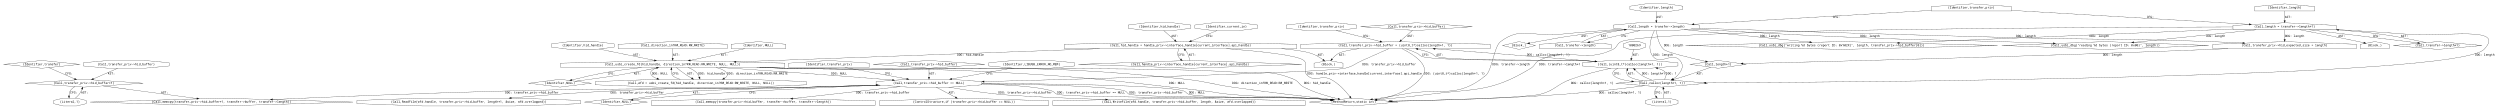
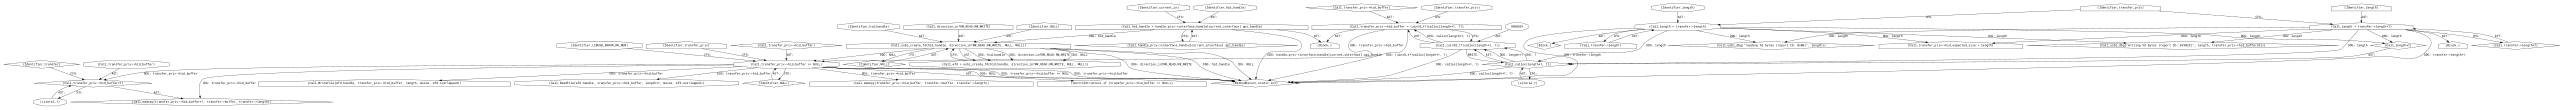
edge "(Call,transfer_priv->hid_expected_size = length)" -> "(Call,length+1)": now "(Call,length = transfer->length+1)" -> "(Call,length+1)"
edge "(Call,transfer_priv->hid_buffer == NULL)" -> "(Call,transfer_priv->hid_buffer+1)": added, label "DDG: transfer_priv->hid_buffer"
edge "(Call,(uint8_t*)calloc(length+1, 1))" -> "(Call,calloc(length+1, 1))": label "CFG: " -> "WRITE: "
